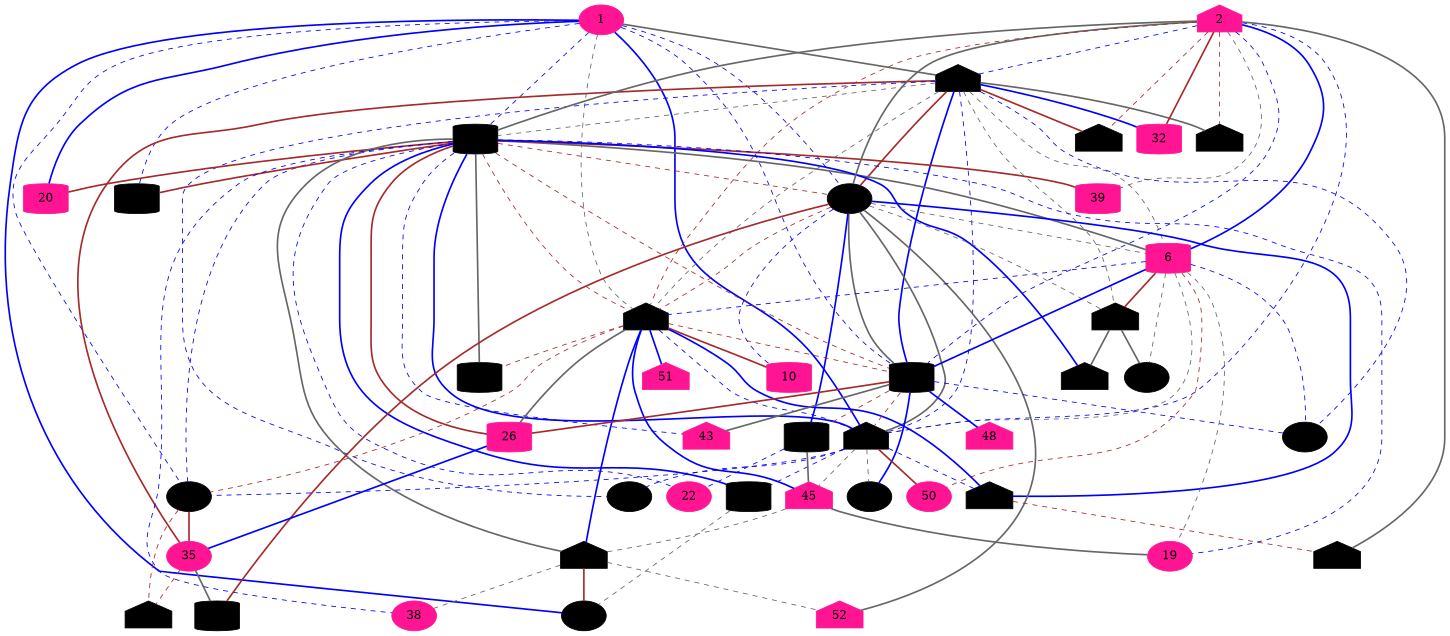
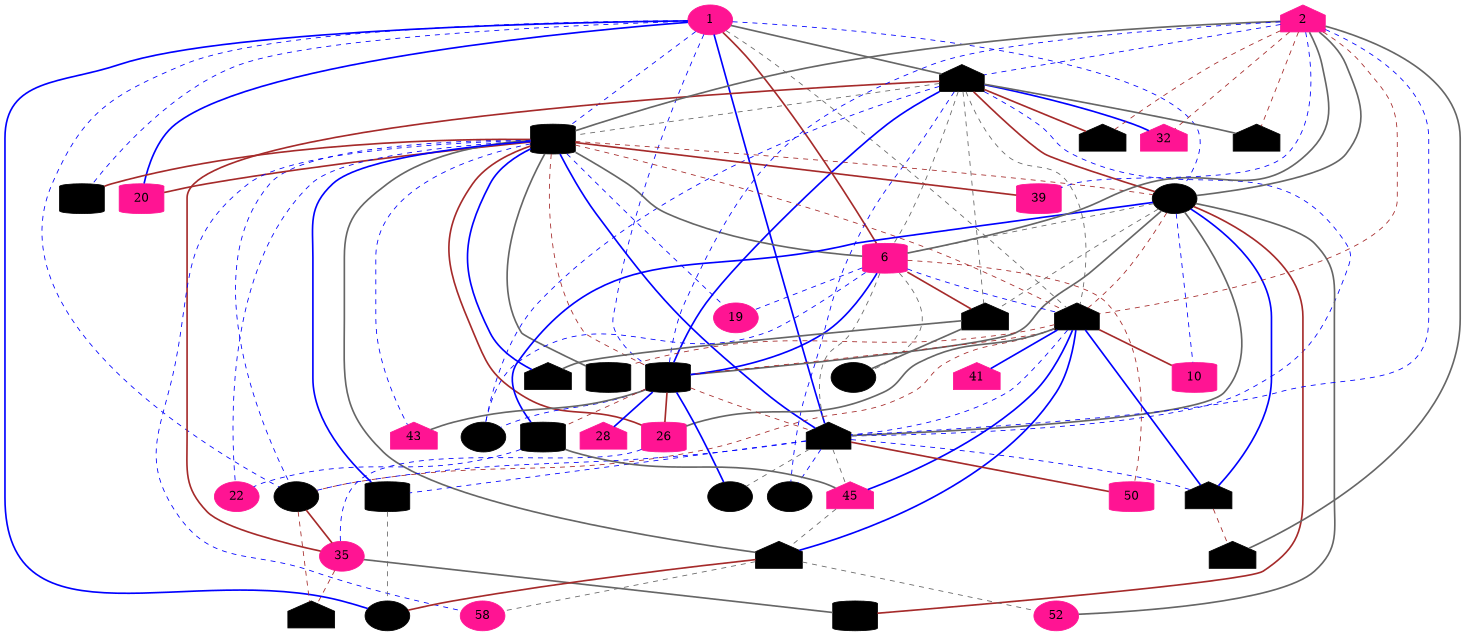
edge "2" -- "32": style bold -> dashed
edge "1" -- "6": added
node "32": shape cylinder -> house
edge "2" -- "6": color blue -> gray40
edge "2" -- "39": color gray40 -> blue
node "51": label "51" -> "41"
edge "6" -- "19": color gray40 -> blue
node "48": label "48" -> "28"
edge "26" -- "35": style bold -> dashed
node "50": shape ellipse -> cylinder
edge "45" -- "19": removed
node "38": label "38" -> "58"
node "52": shape house -> ellipse
